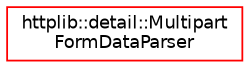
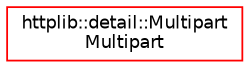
node "httplib::detail::Multipart FormDataParser": label "httplib::detail::Multipart FormDataParser" -> "httplib::detail::Multipart Multipart"
